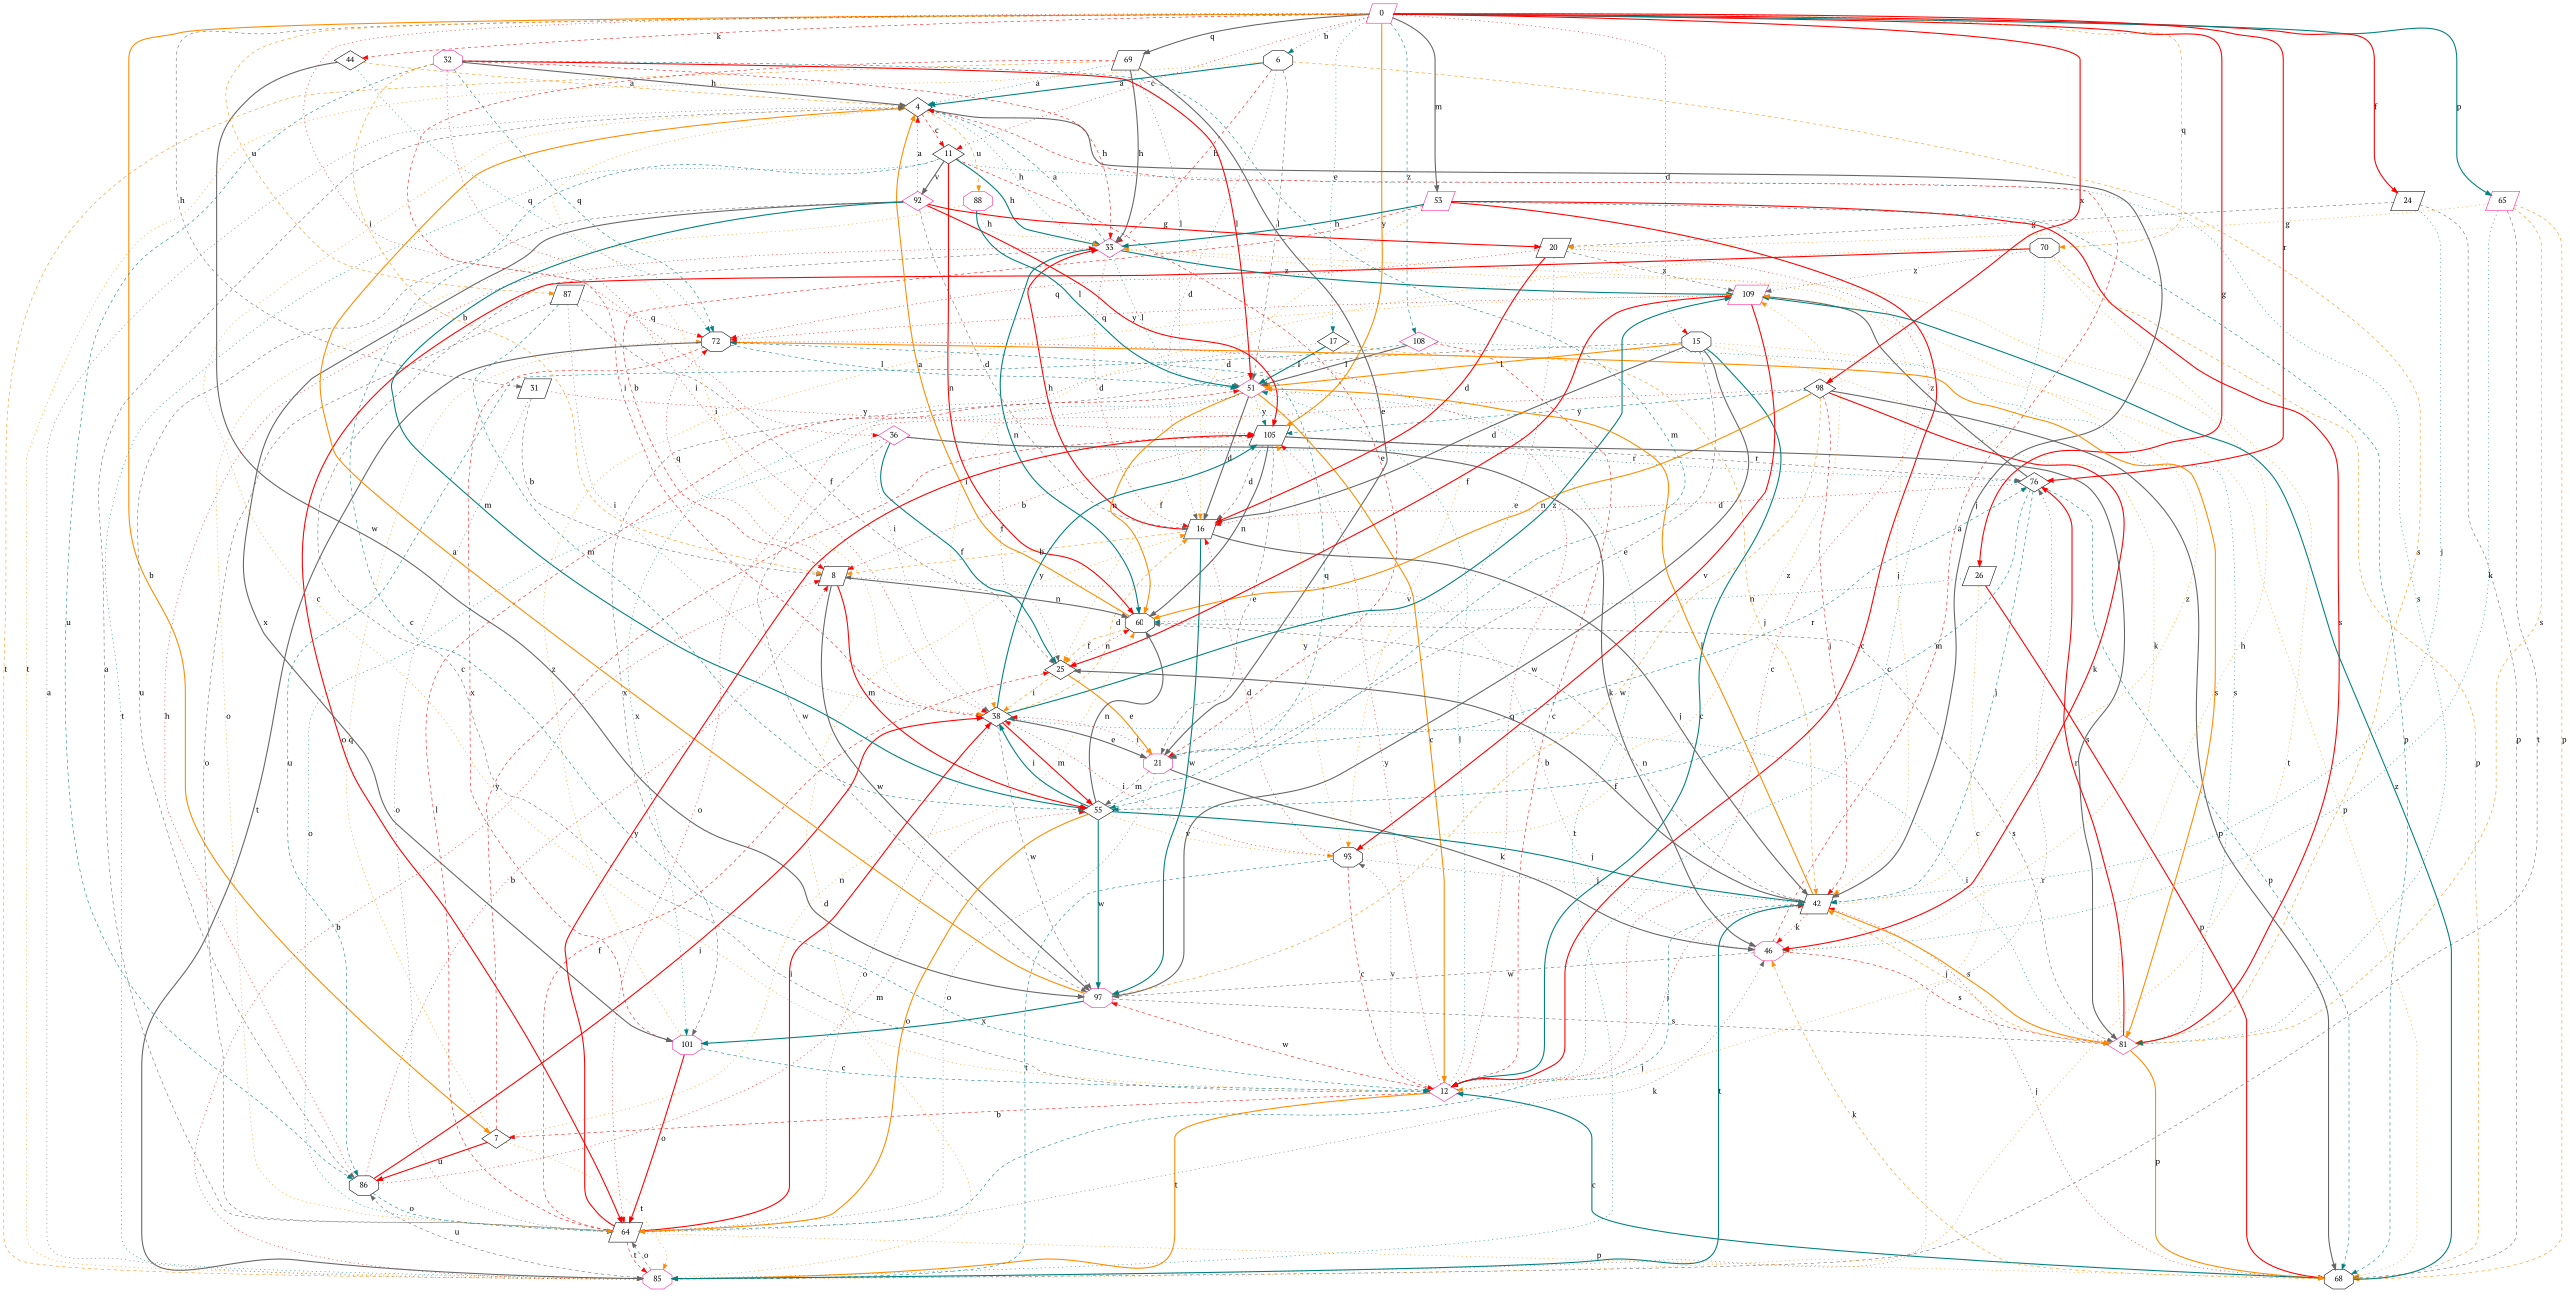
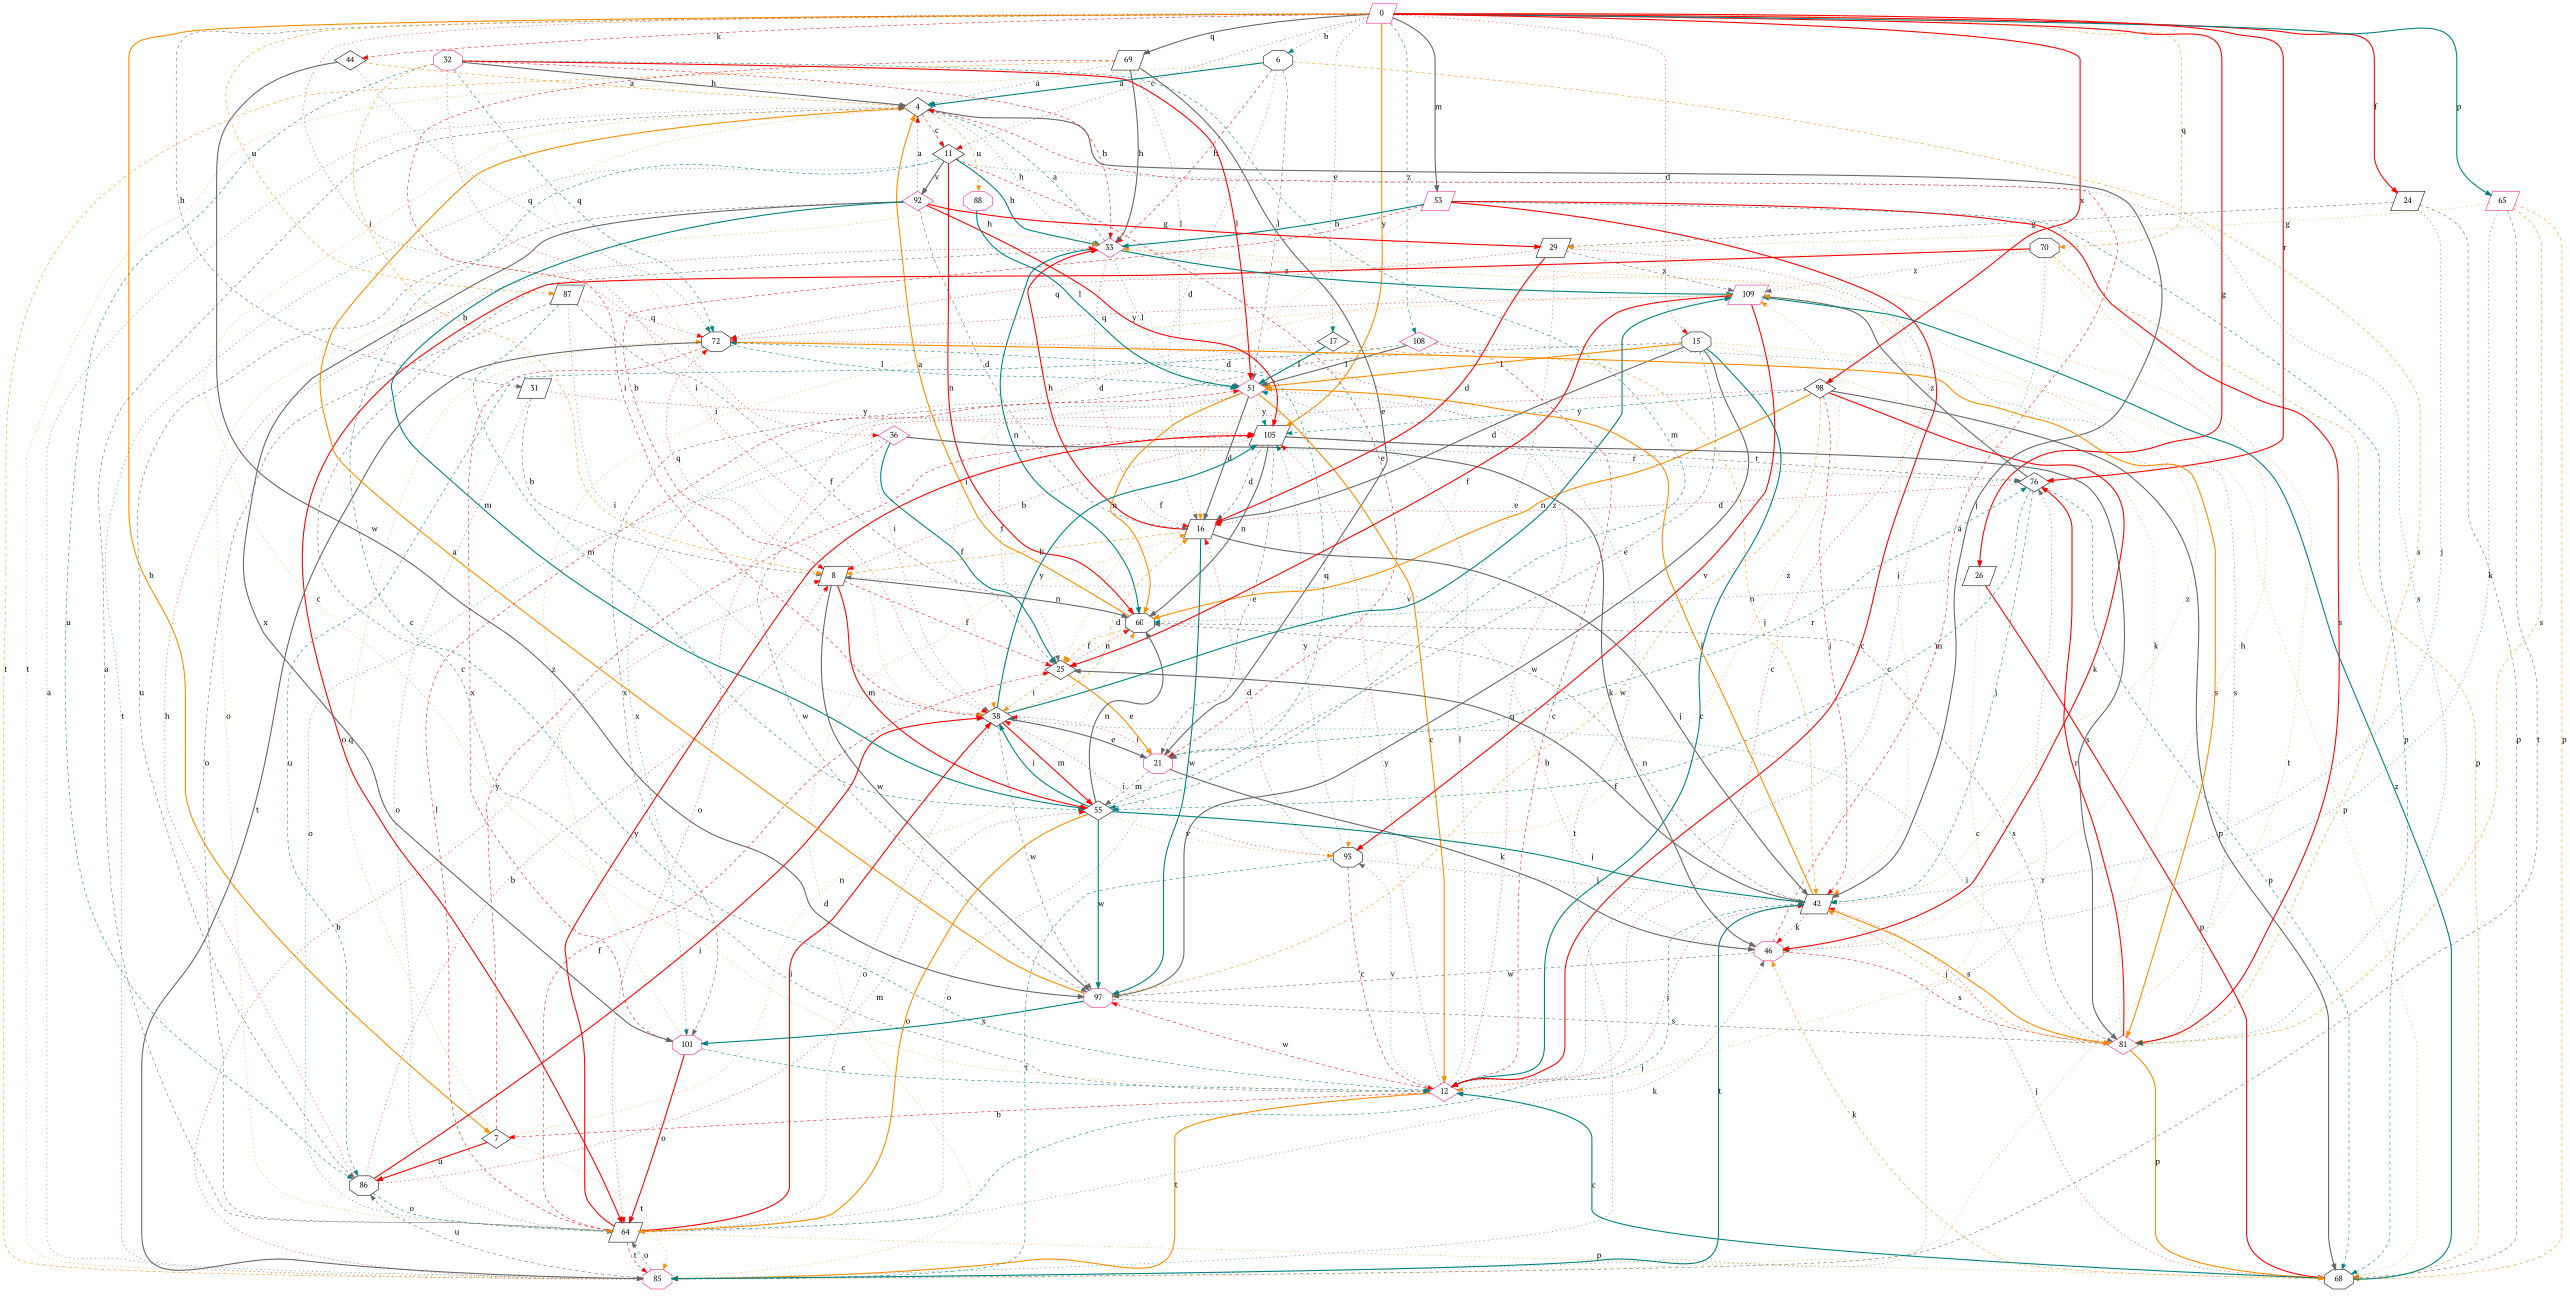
node "20": label "20" -> "29"
edge "8" -> "25": added, label "f"
edge "93" -> "105": color darkorange -> teal
